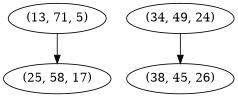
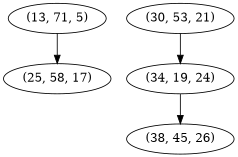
node "(30, 53, 21)": added
node "(34, 49, 24)": label "(34, 49, 24)" -> "(34, 19, 24)"
